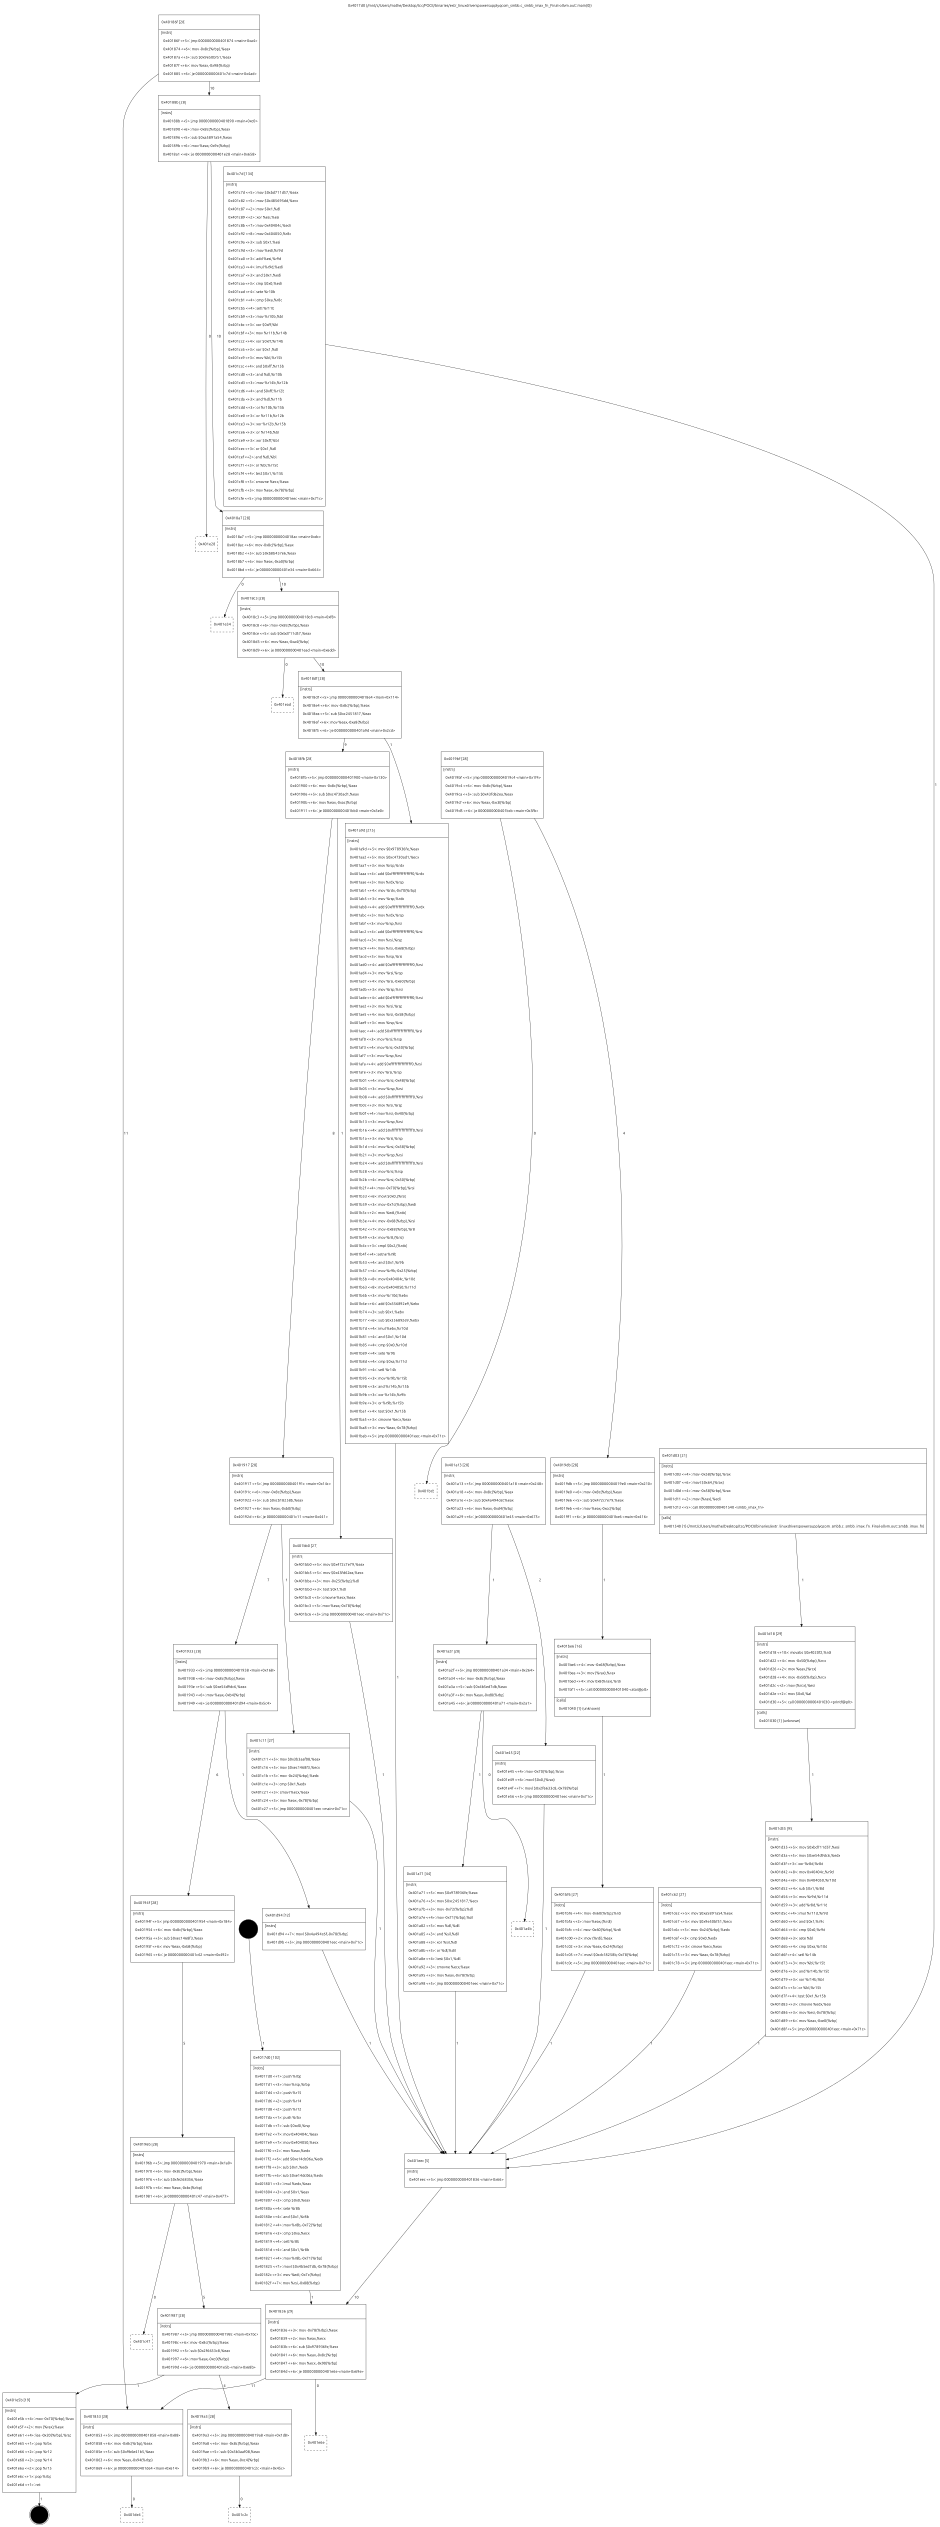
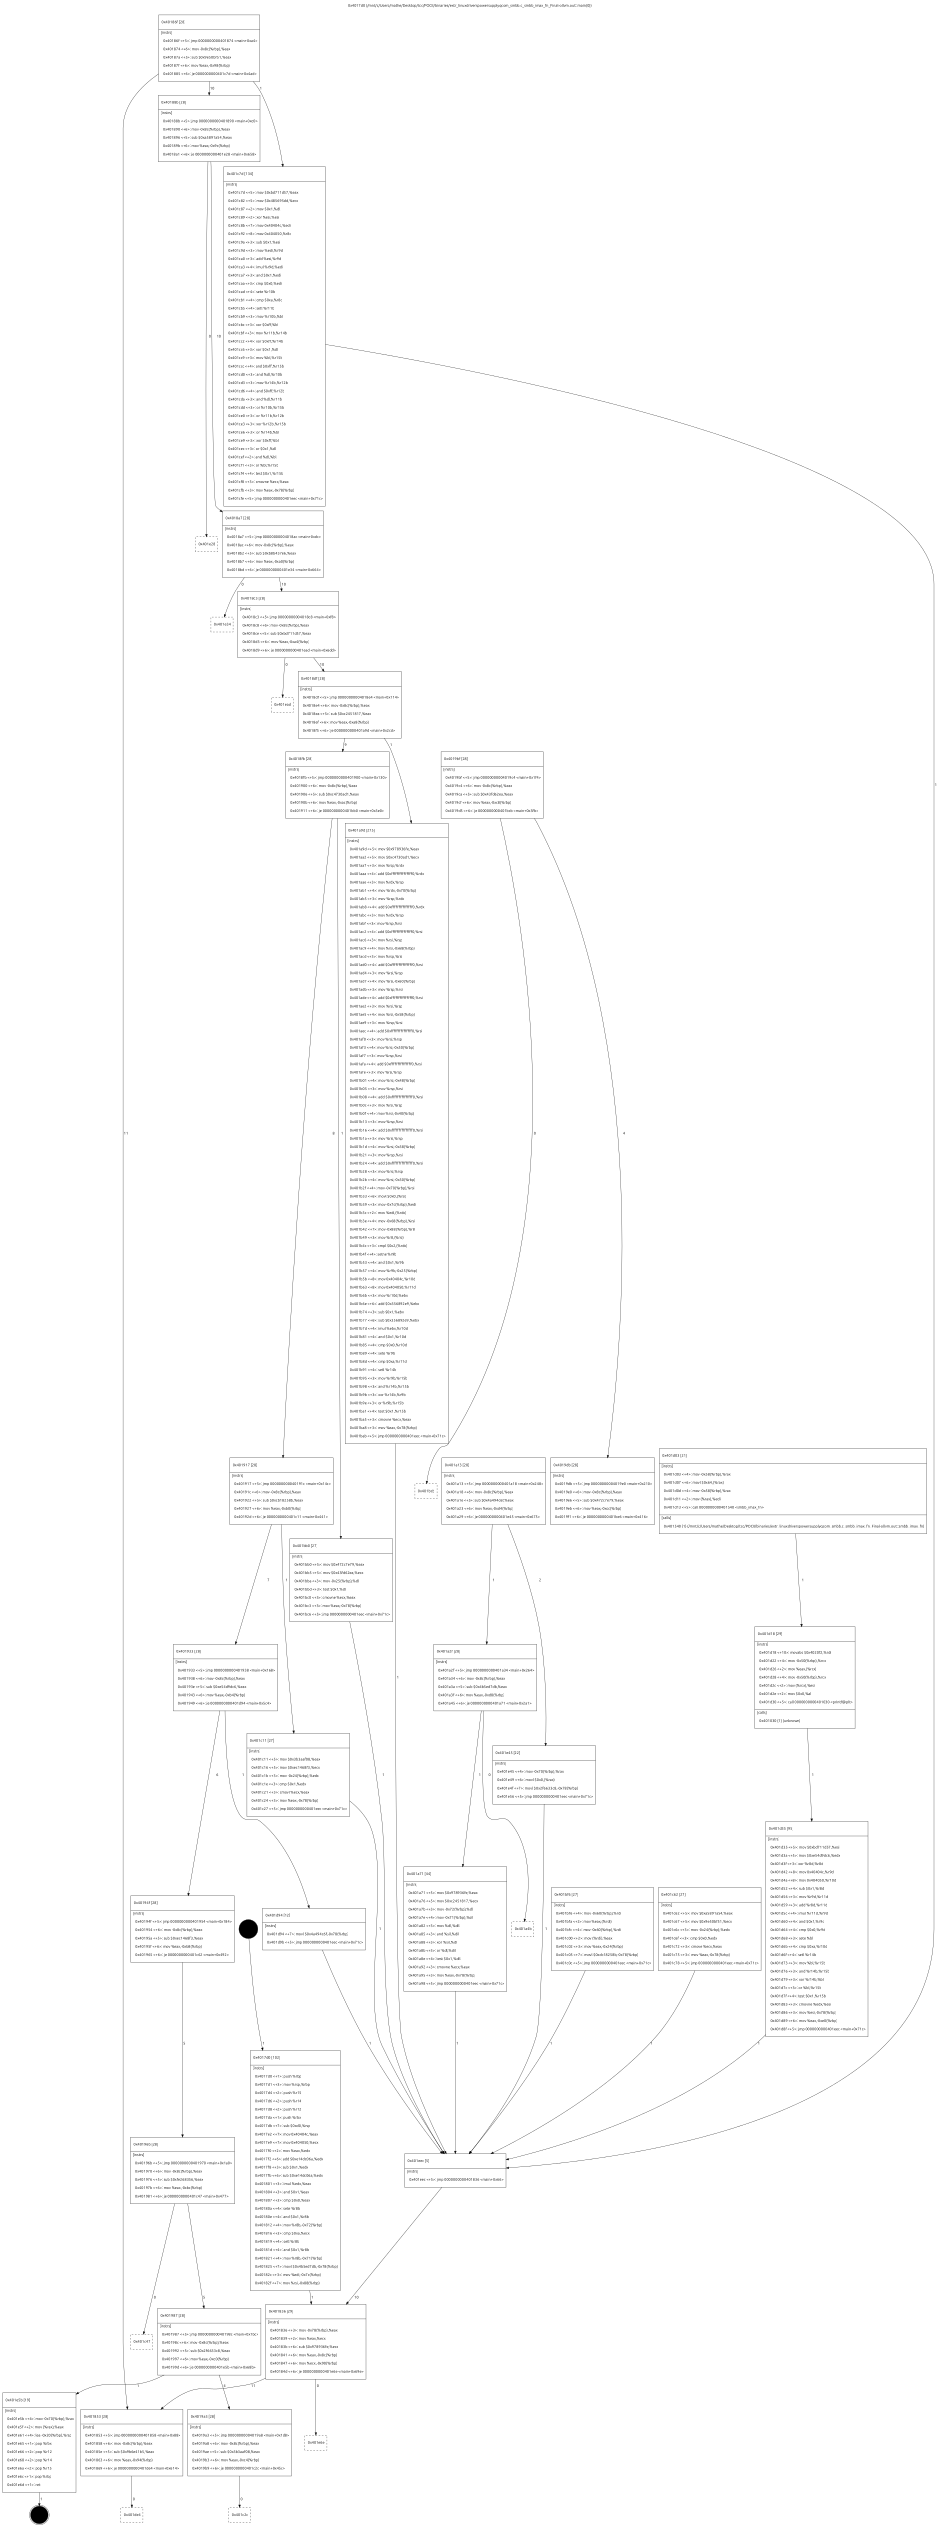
edge "0x40186f [28]" -> "0x401c7d [134]": added, label "1"
node "0x401be6 [16]": removed
